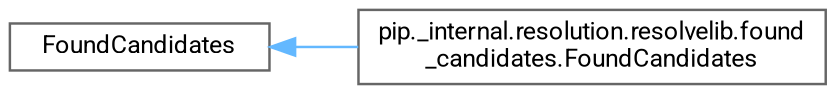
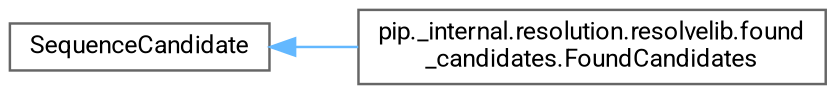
node "FoundCandidates": label "FoundCandidates" -> "SequenceCandidate"
